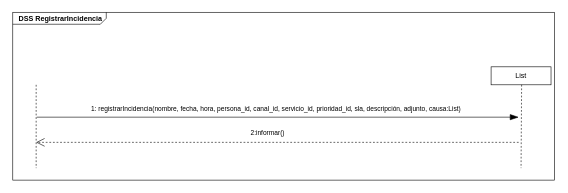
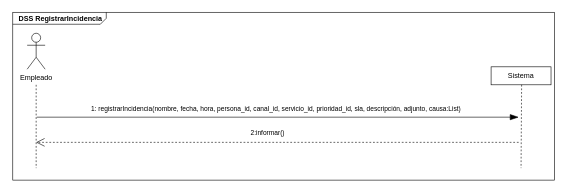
node "Empleado": added
node "List": label "List" -> "Sistema"
